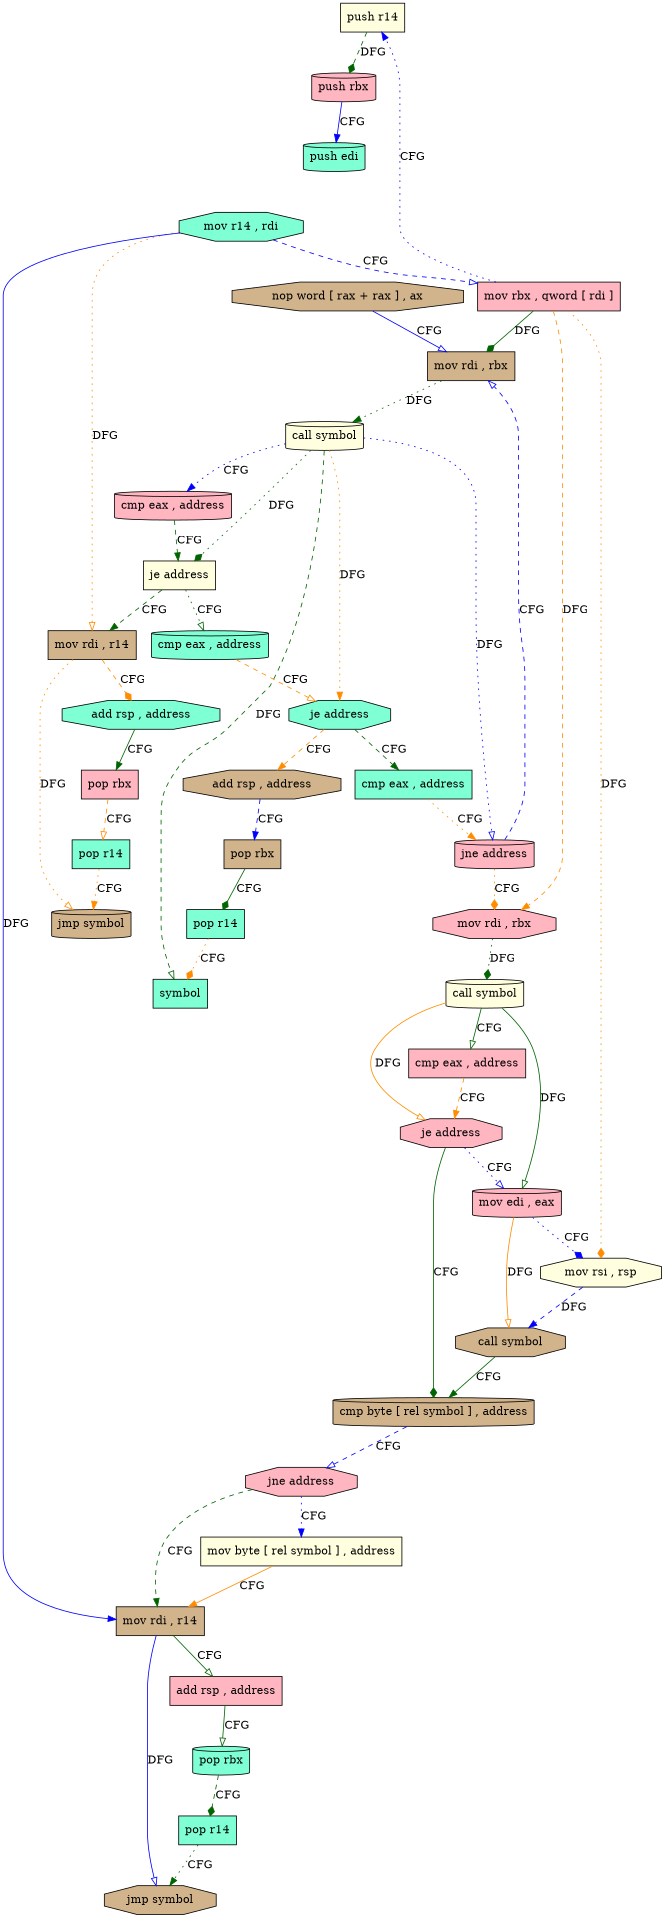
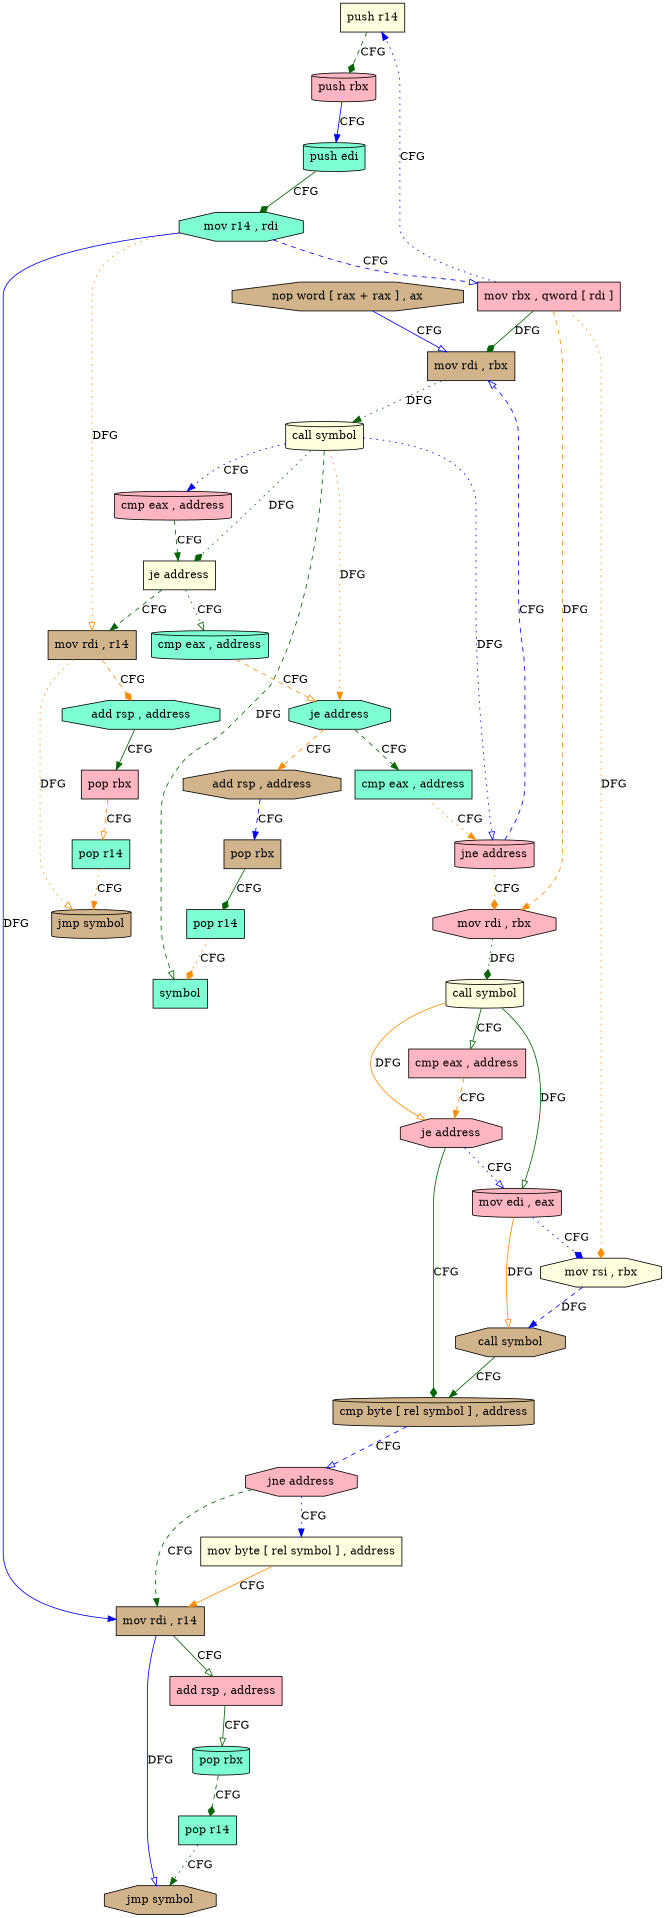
edge "push r14" -> "push rbx": label "DFG" -> "CFG"
edge "push edi" -> "mov r14 , rdi": added, label "CFG"
node "mov rsi , rsp": label "mov rsi , rsp" -> "mov rsi , rbx"
